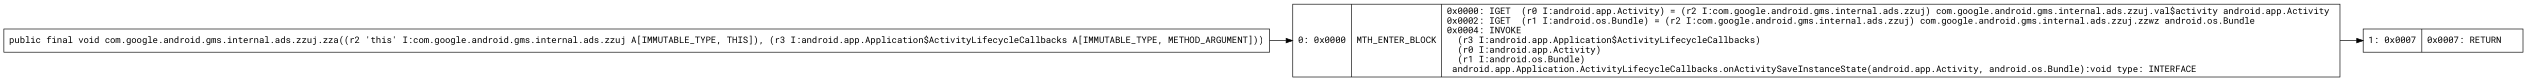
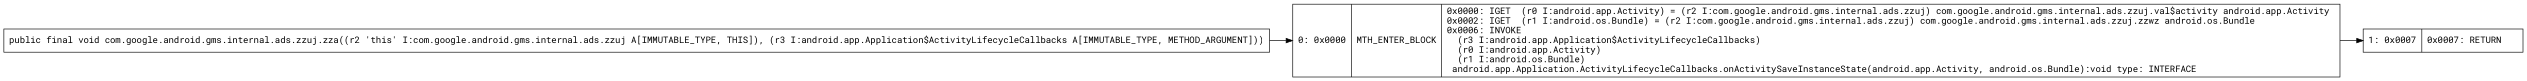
node "0: 0x0000": text "0x0004: INVOKE" -> "0x0006: INVOKE"
